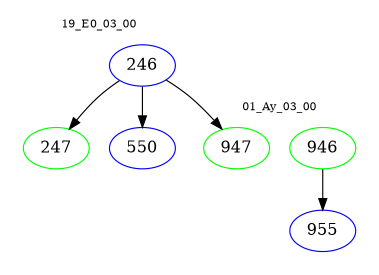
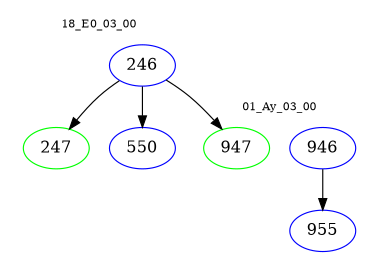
cluster "19_E0_03_00": label "19_E0_03_00" -> "18_E0_03_00"
node "946": color green -> blue
